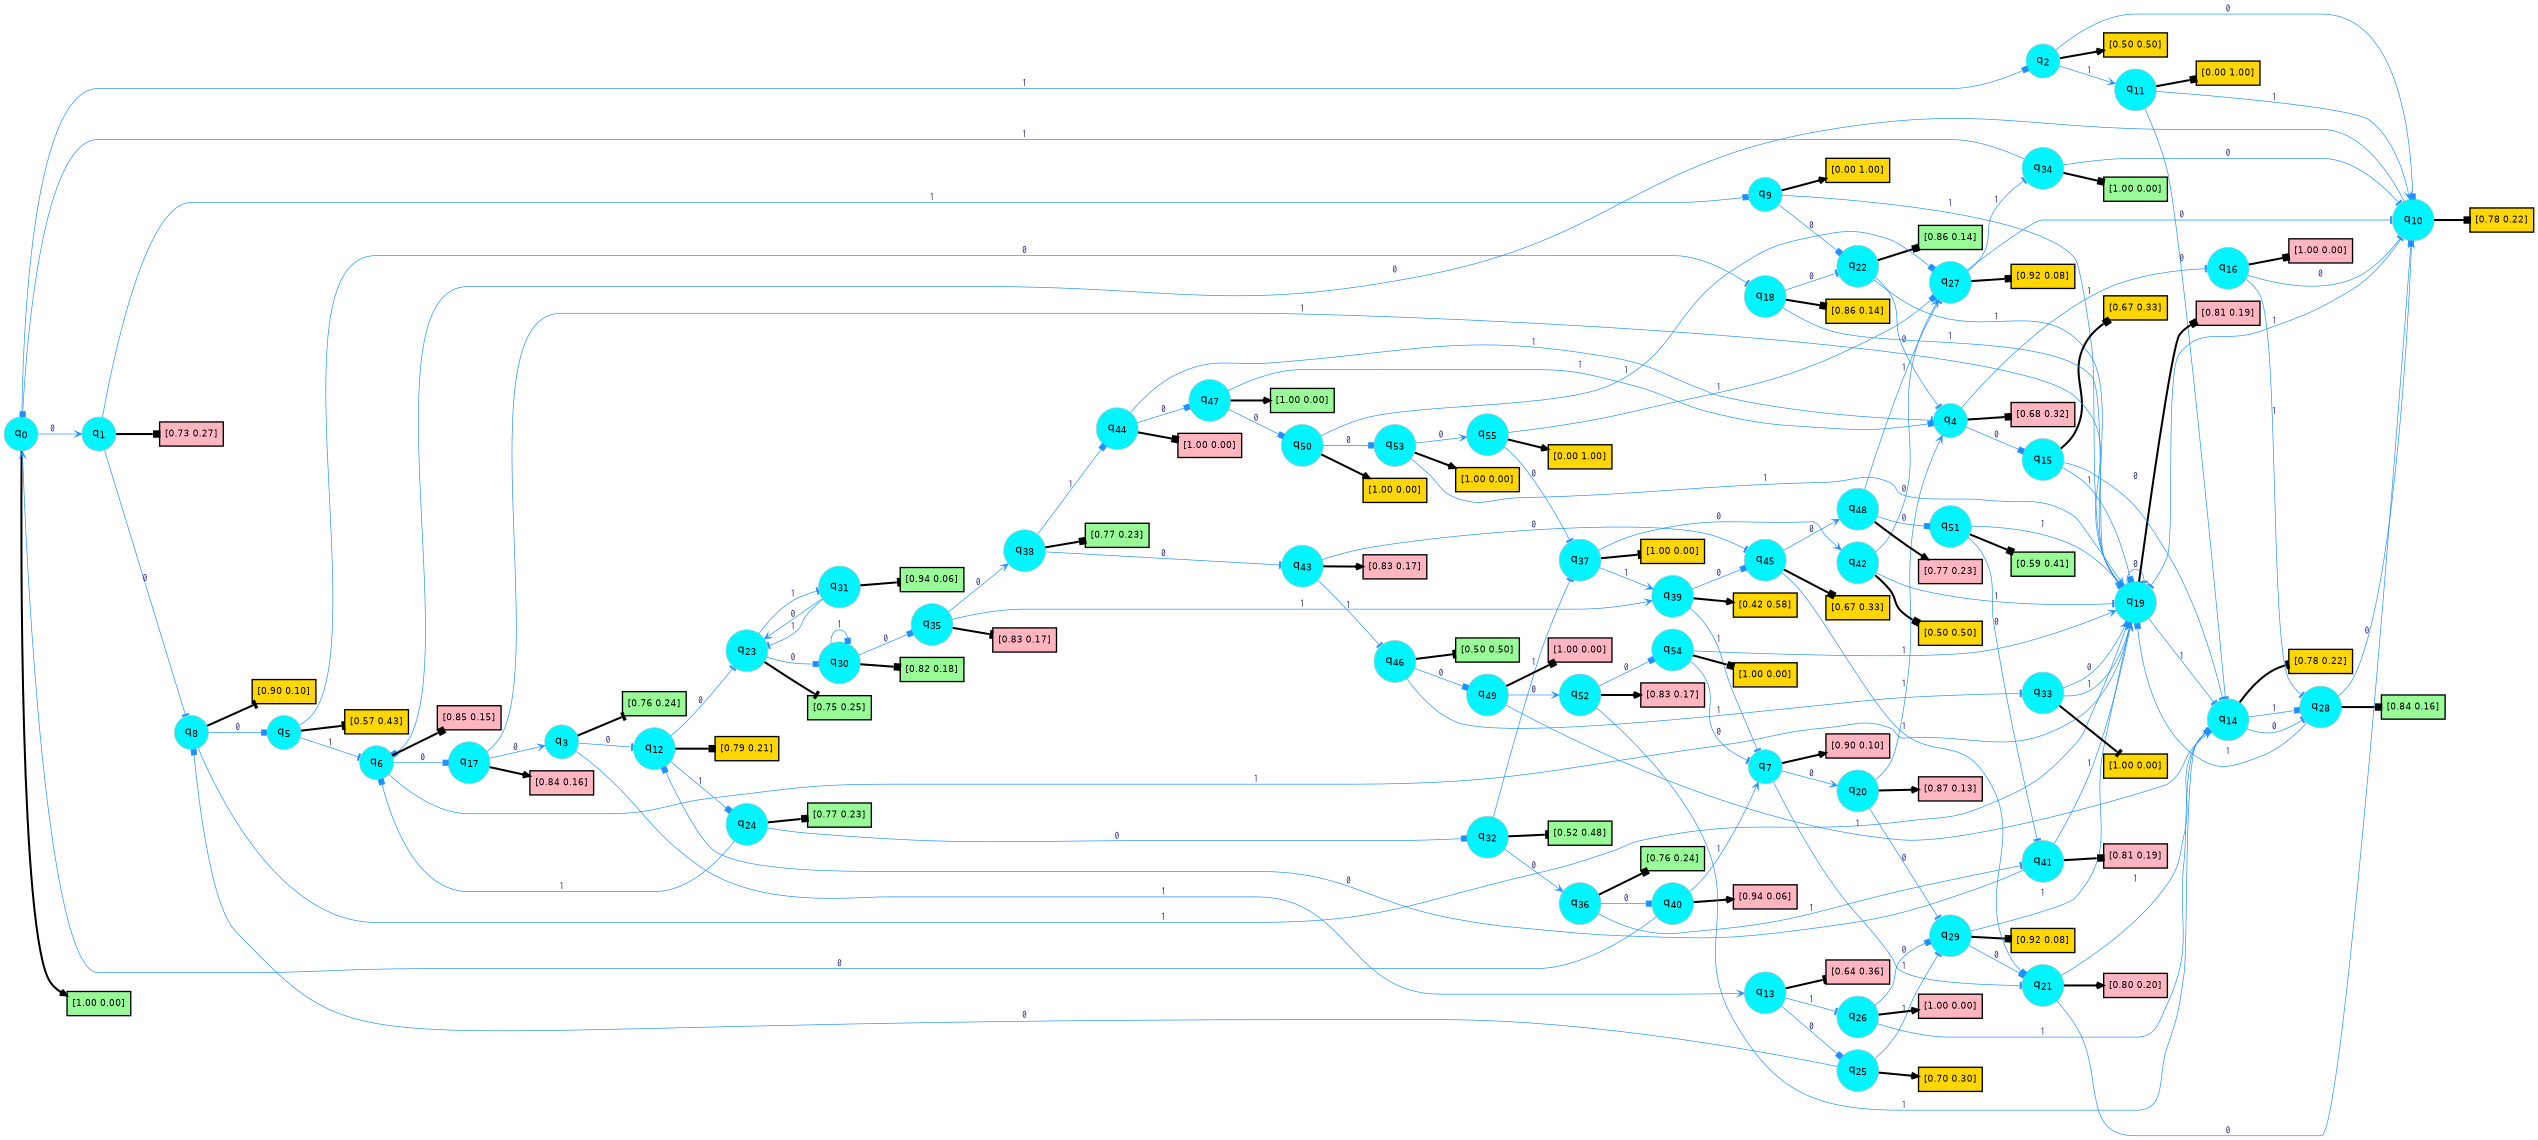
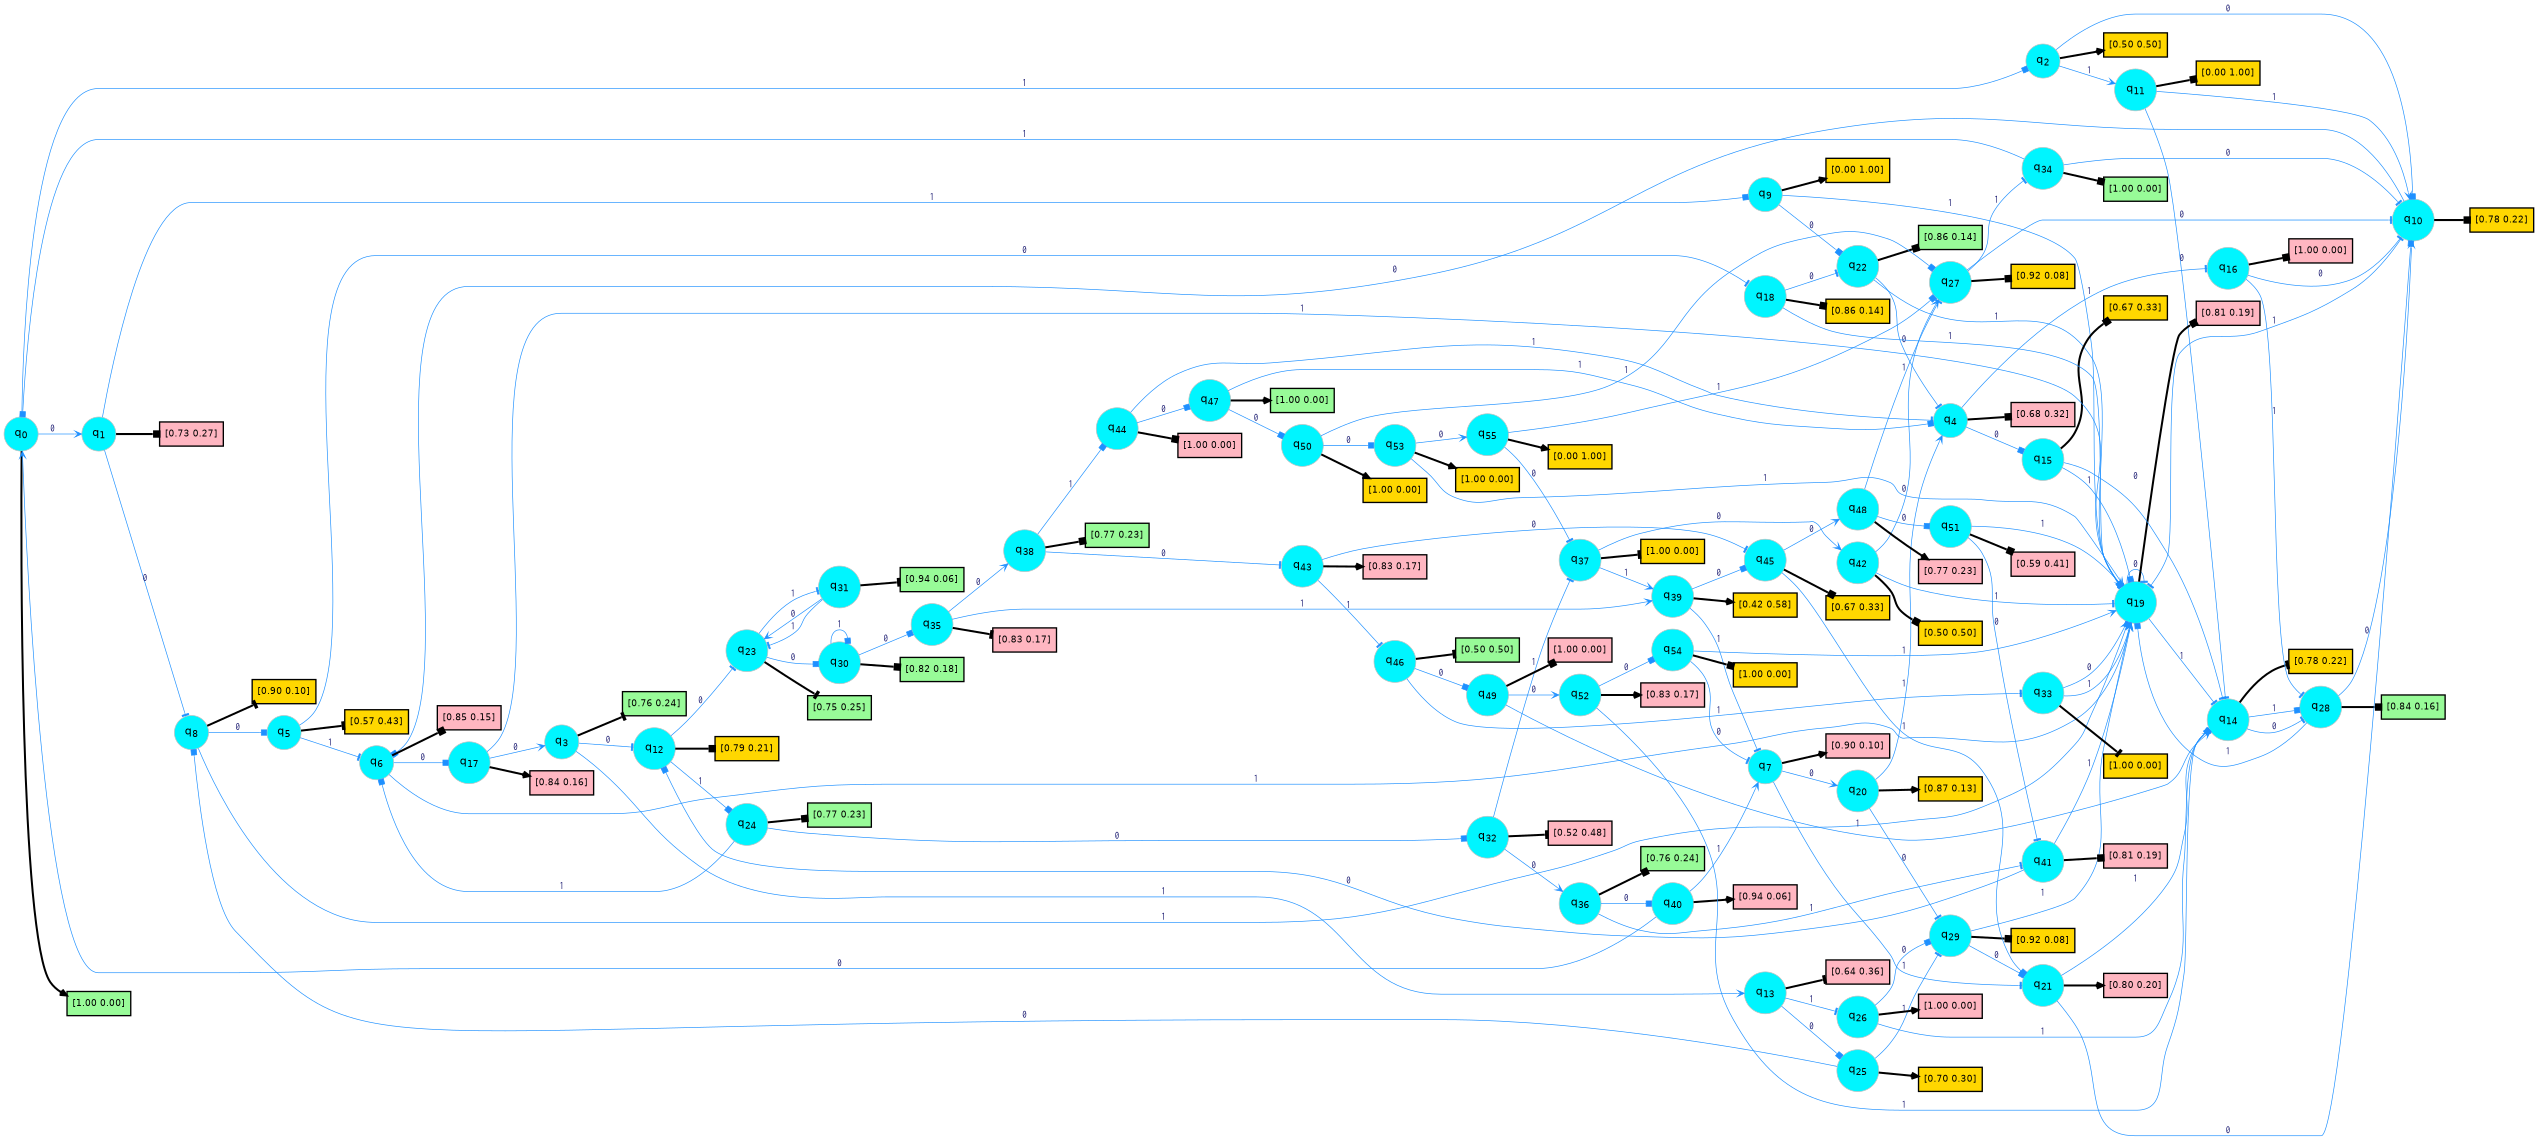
node "[0.59 0.41]": fillcolor palegreen -> lightpink
node "[0.87 0.13]": fillcolor lightpink -> gold
node "[0.52 0.48]": fillcolor palegreen -> lightpink
